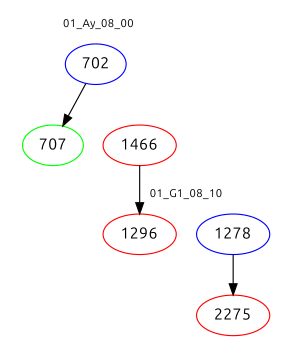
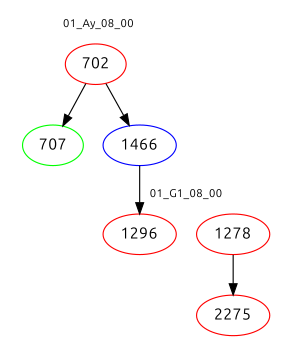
node "702": color blue -> red
edge "702" -> "1466": added
node "1466": color red -> blue
cluster "01_G1_08_10": label "01_G1_08_10" -> "01_G1_08_00"
node "1278": color blue -> red
